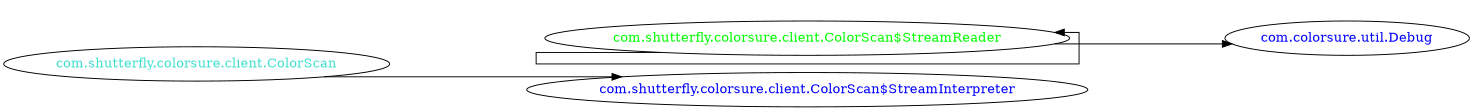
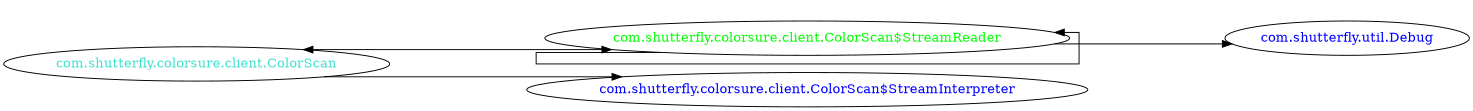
node "com.colorsure.util.Debug": label "com.colorsure.util.Debug" -> "com.shutterfly.util.Debug"
edge "com.shutterfly.colorsure.client.ColorScan$StreamReader" -- "com.shutterfly.colorsure.client.ColorScan": added
